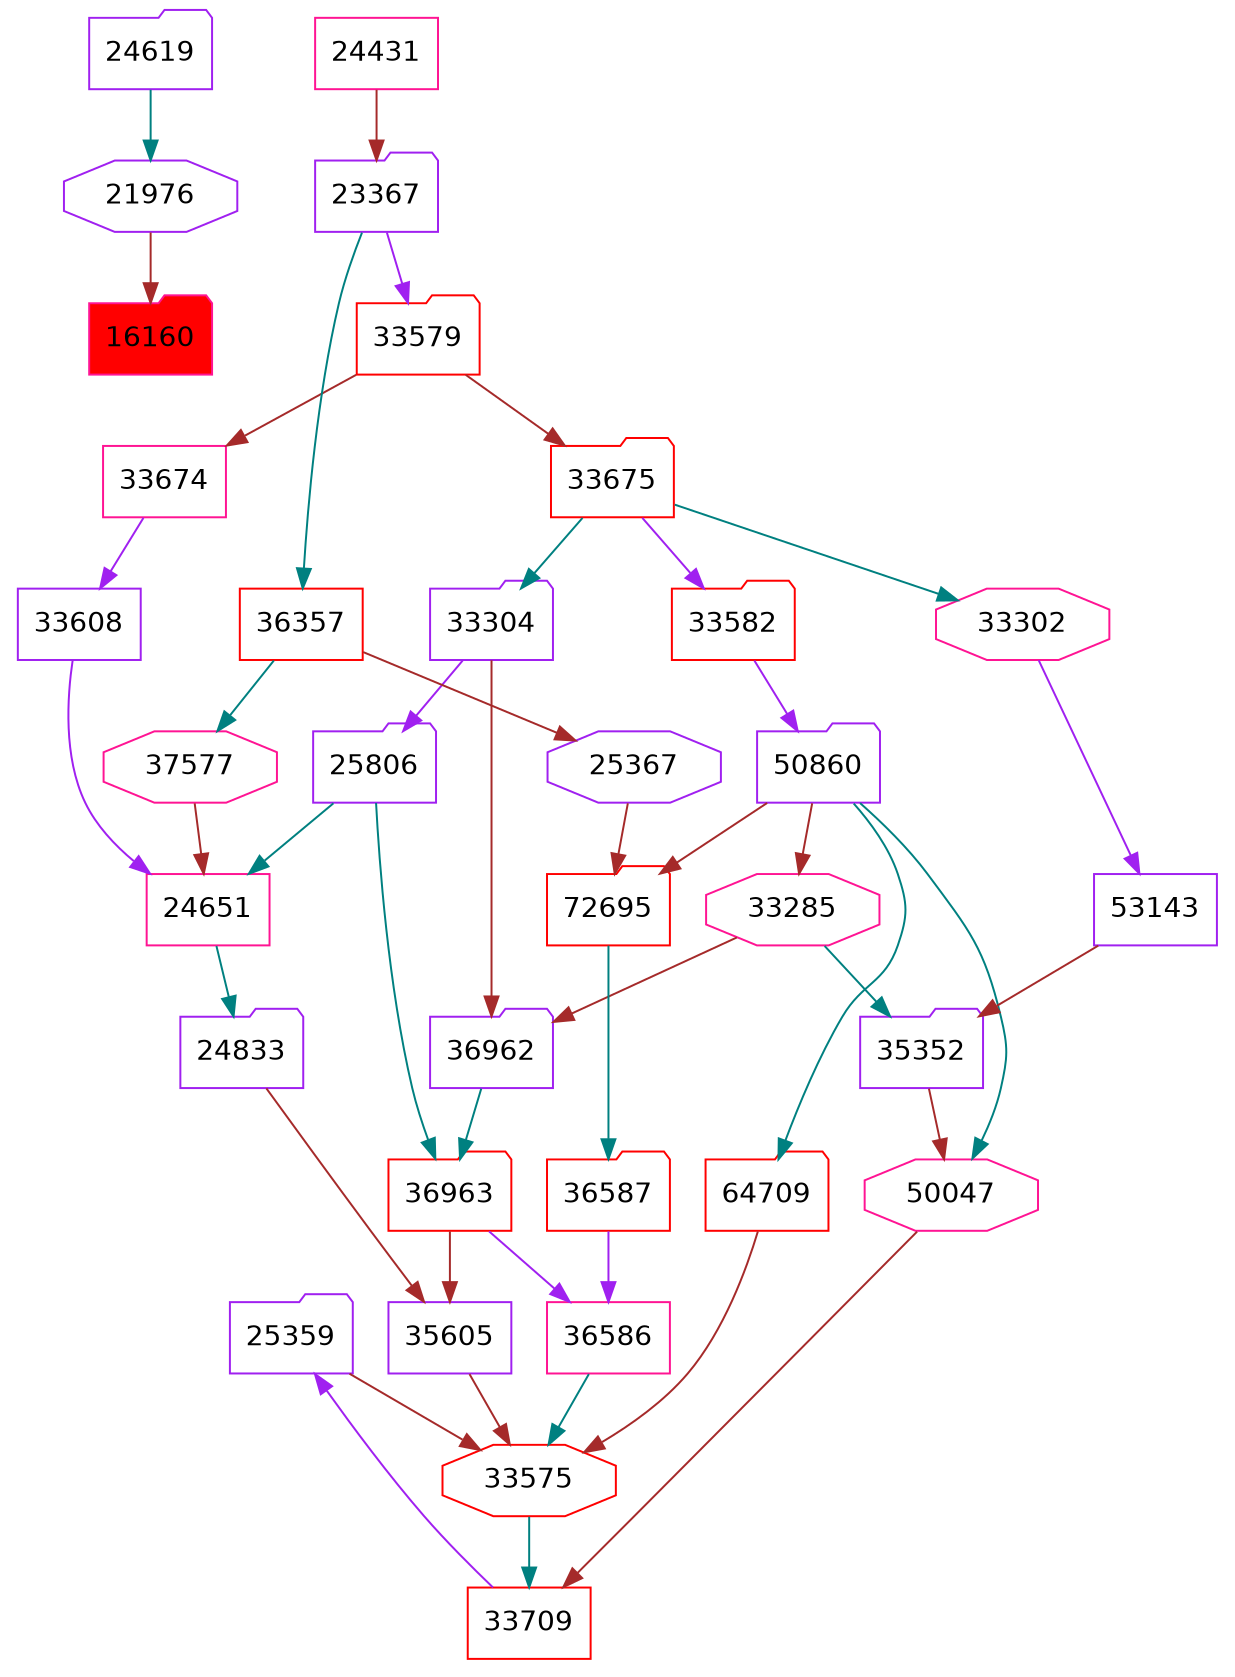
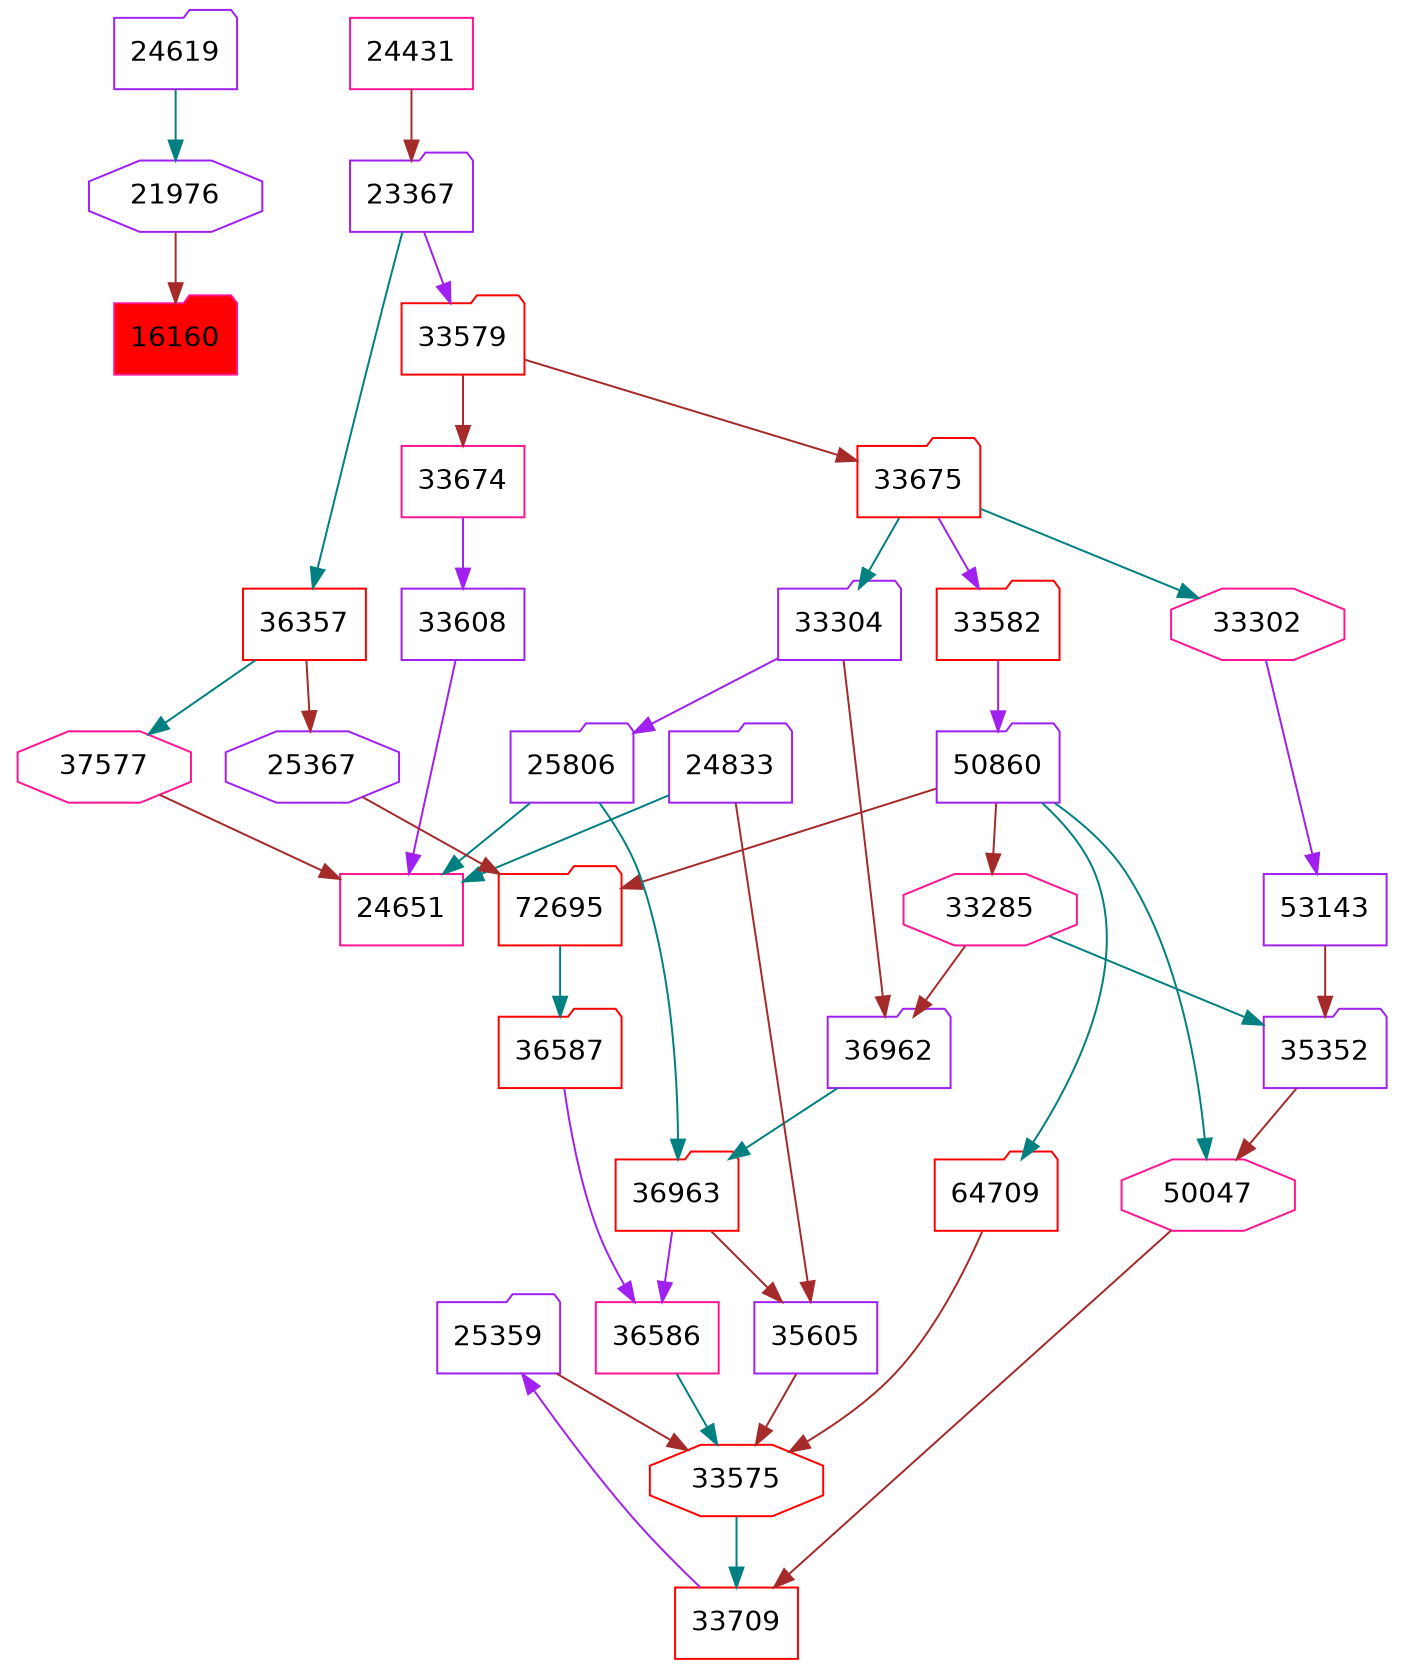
edge "24651" -> "24833": reversed
